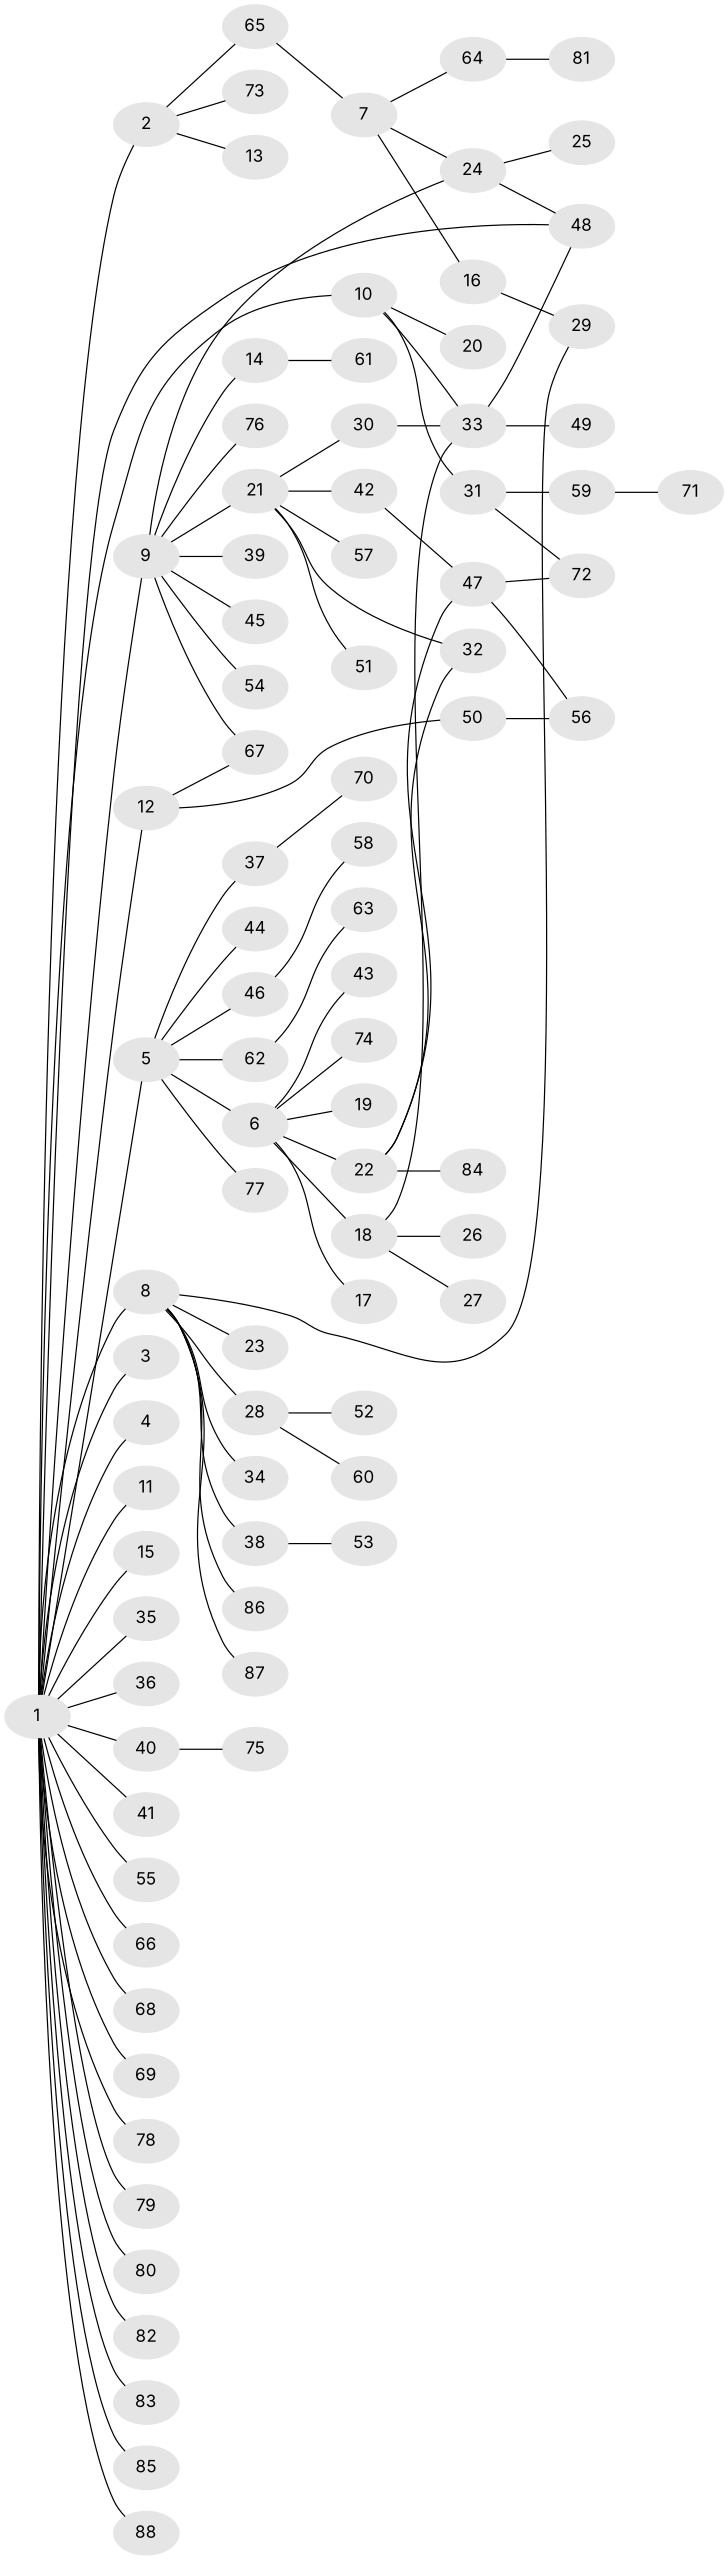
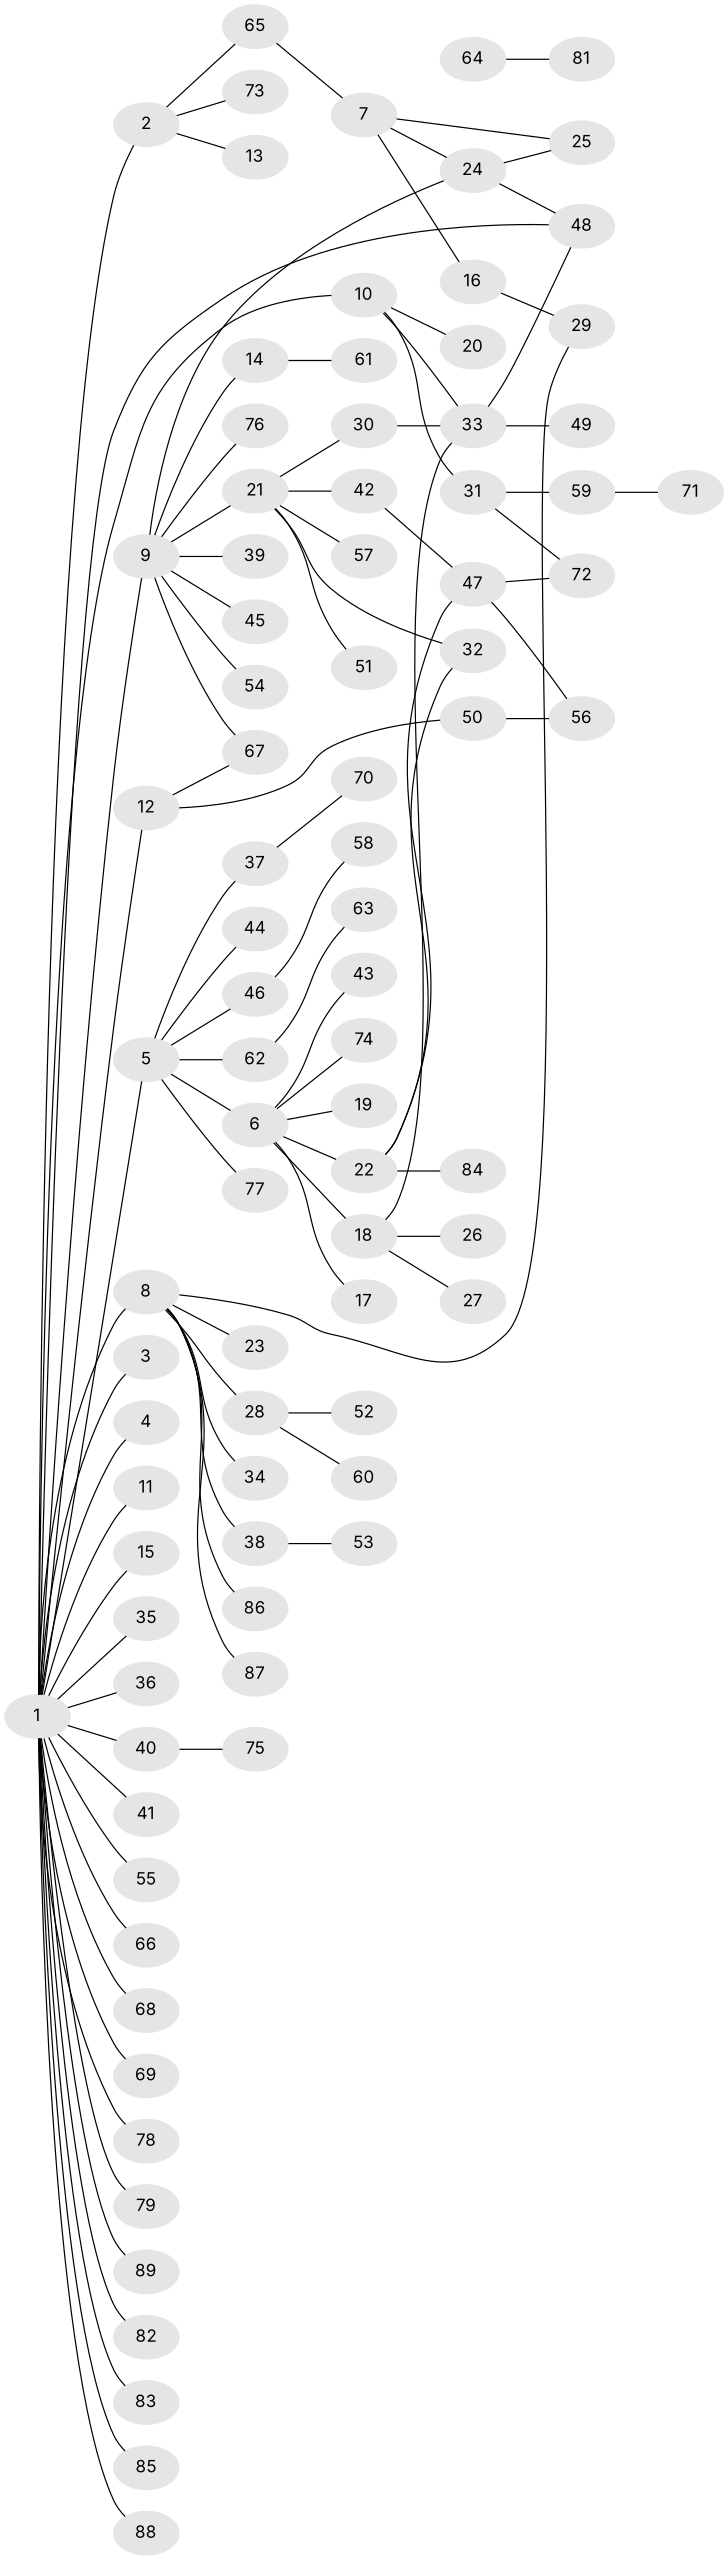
edge "64" -- "7": now "25" -- "7"
node "80": label "80" -> "89"
